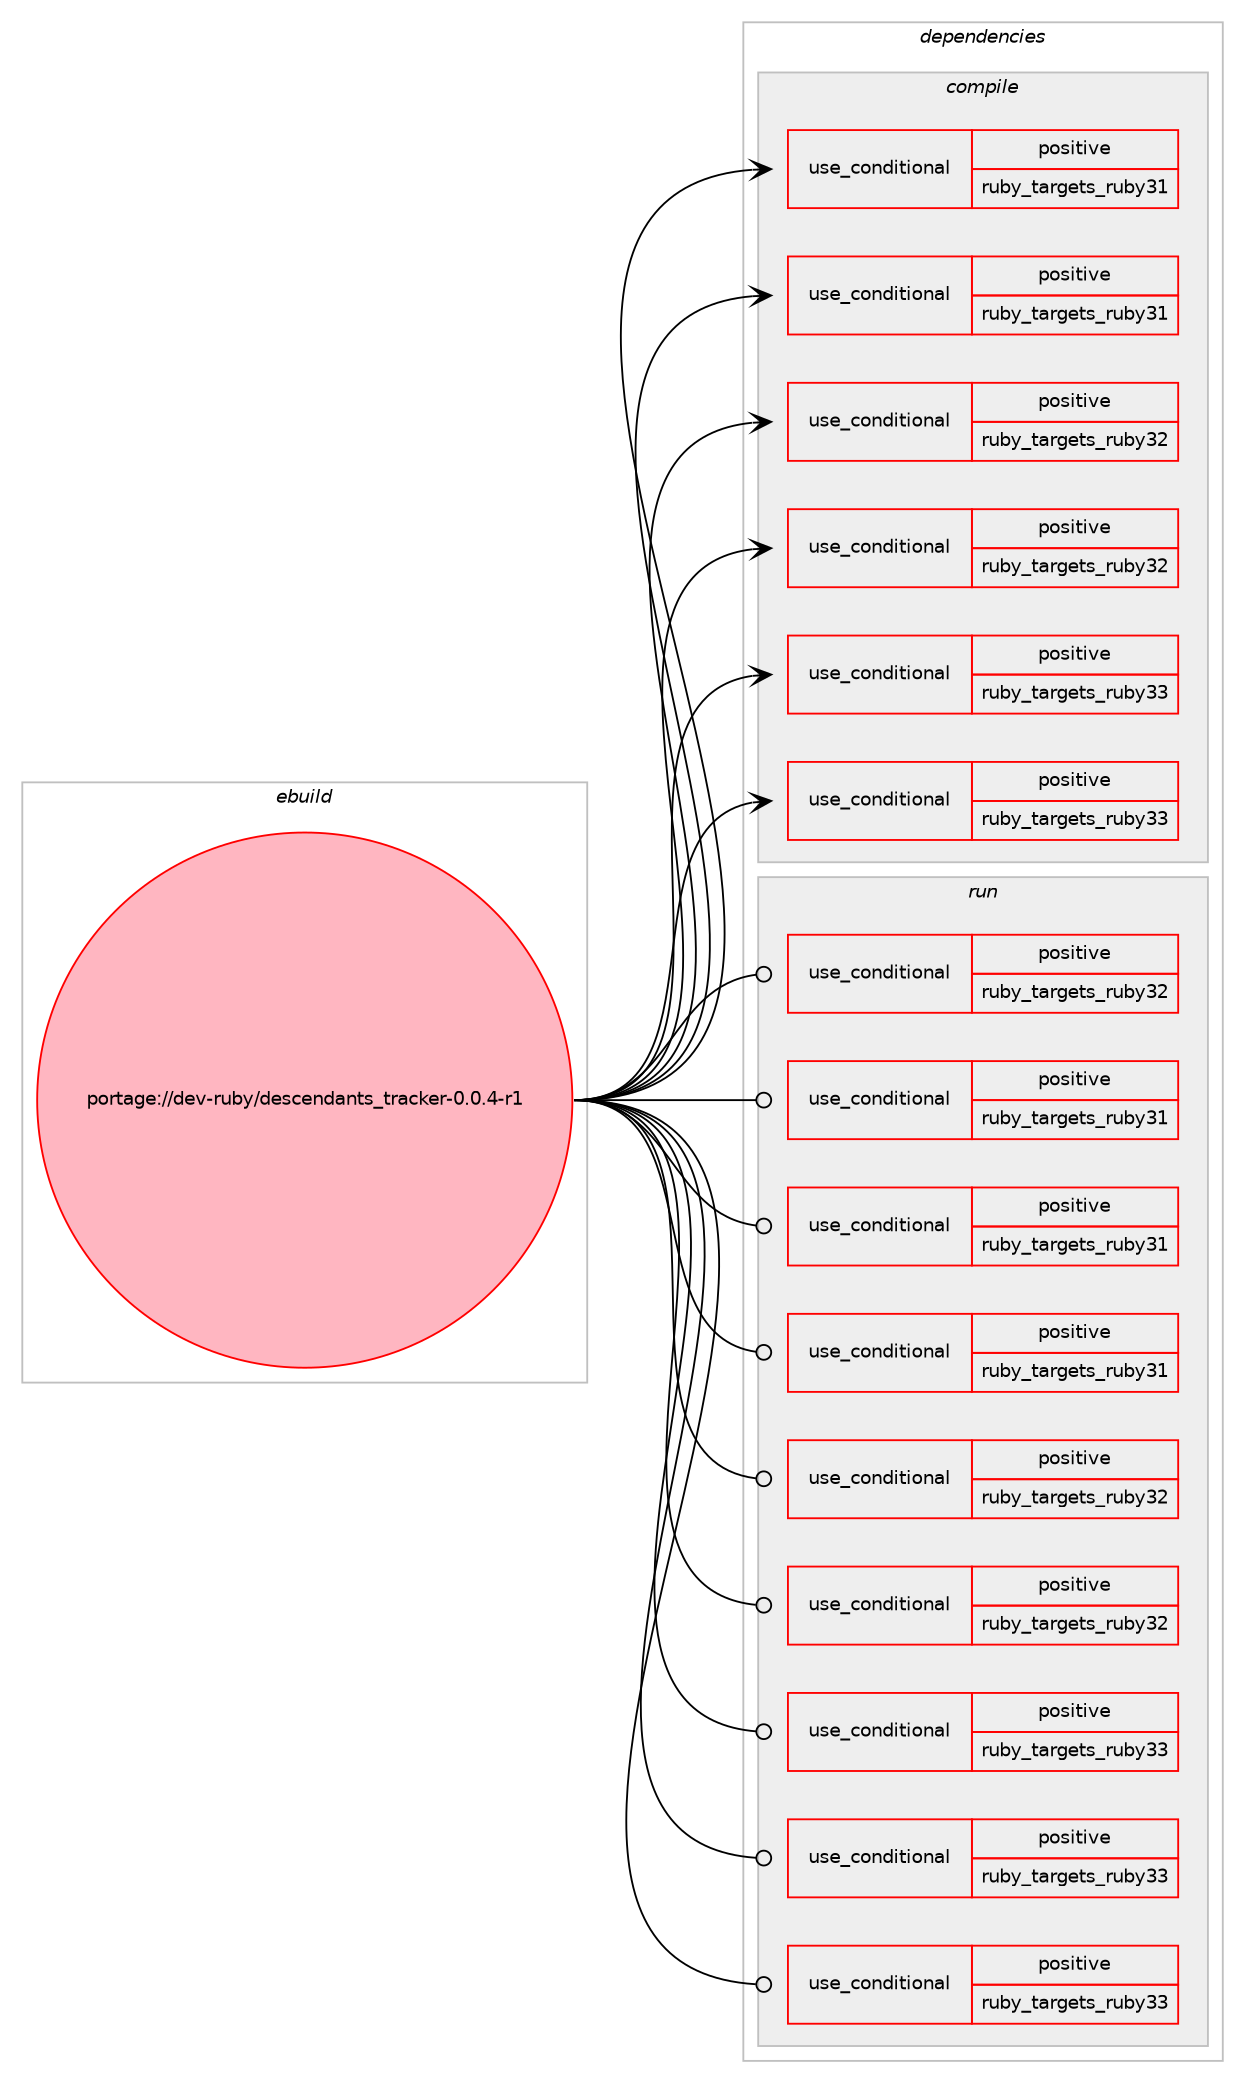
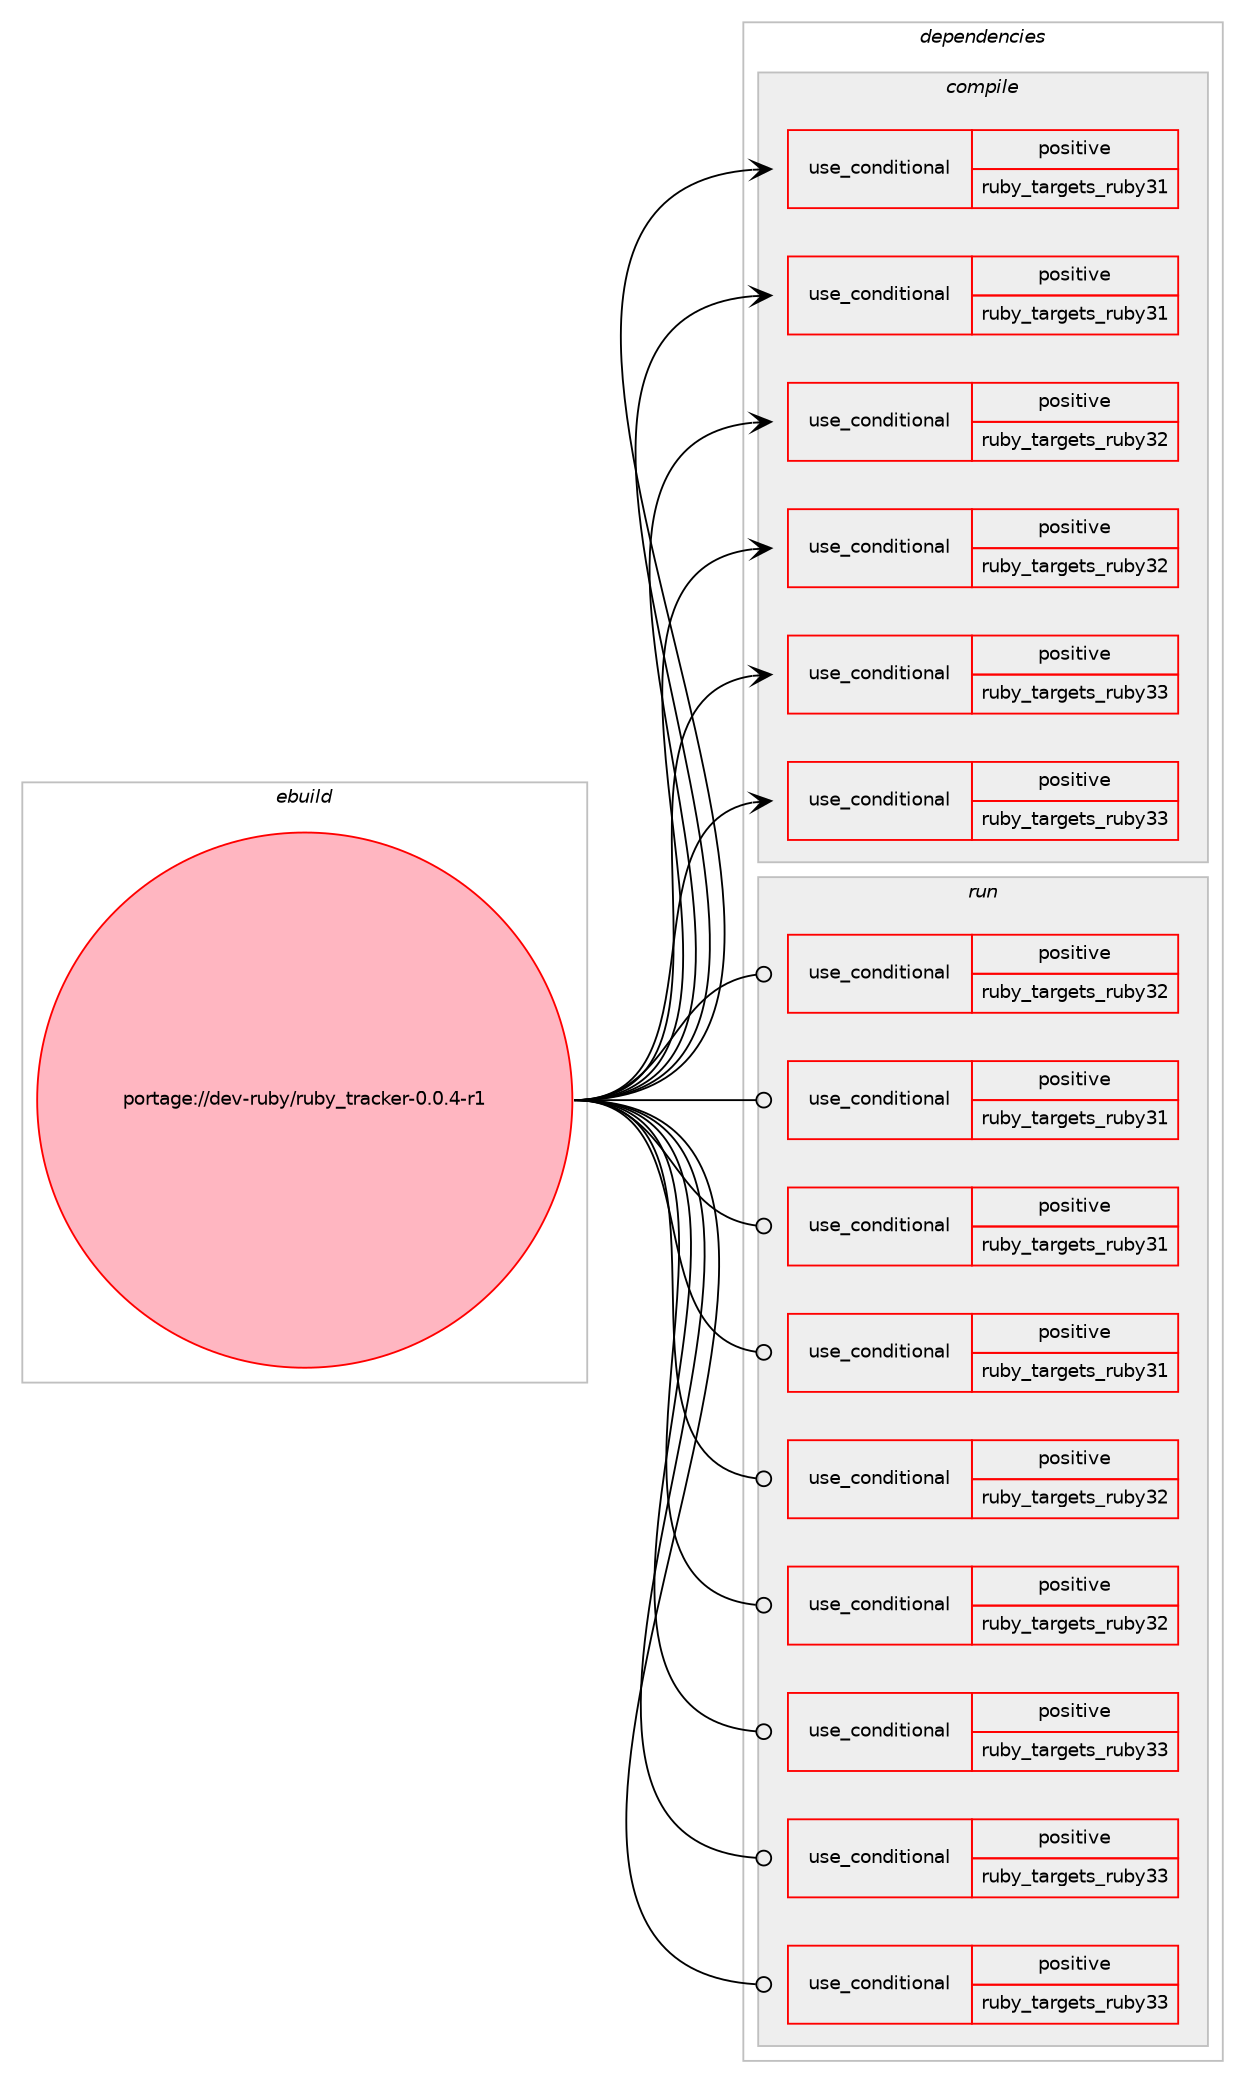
node "portage://dev-ruby/descendants_tracker-0.0.4-r1": label "portage://dev-ruby/descendants_tracker-0.0.4-r1" -> "portage://dev-ruby/ruby_tracker-0.0.4-r1"
